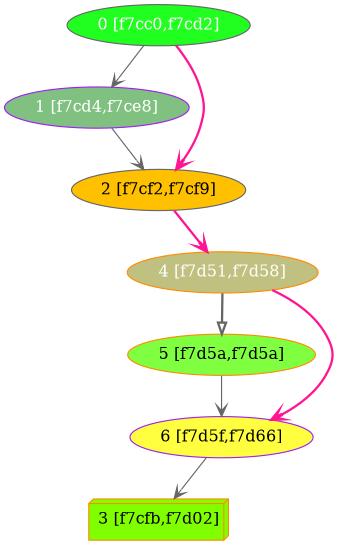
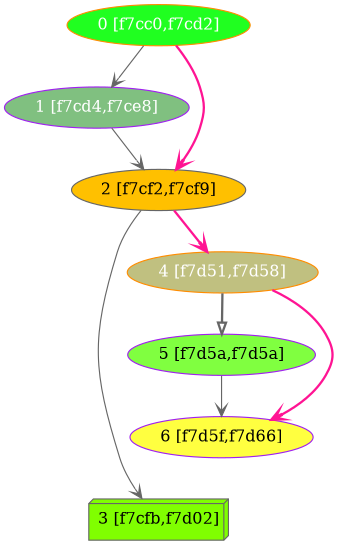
node "0 [f7cc0,f7cd2]": color gray40 -> darkorange
node "5 [f7d5a,f7d5a]": color darkorange -> purple
edge "6 [f7d5f,f7d66]" -> "3 [f7cfb,f7d02]": now "2 [f7cf2,f7cf9]" -> "3 [f7cfb,f7d02]"
node "3 [f7cfb,f7d02]": color darkorange -> gray40
